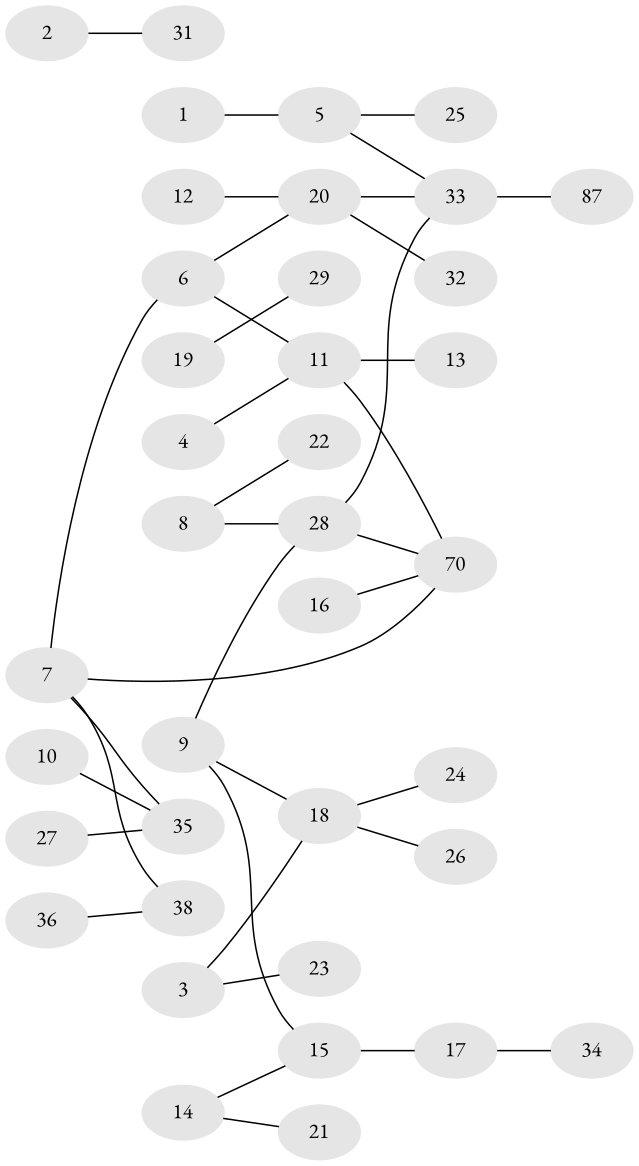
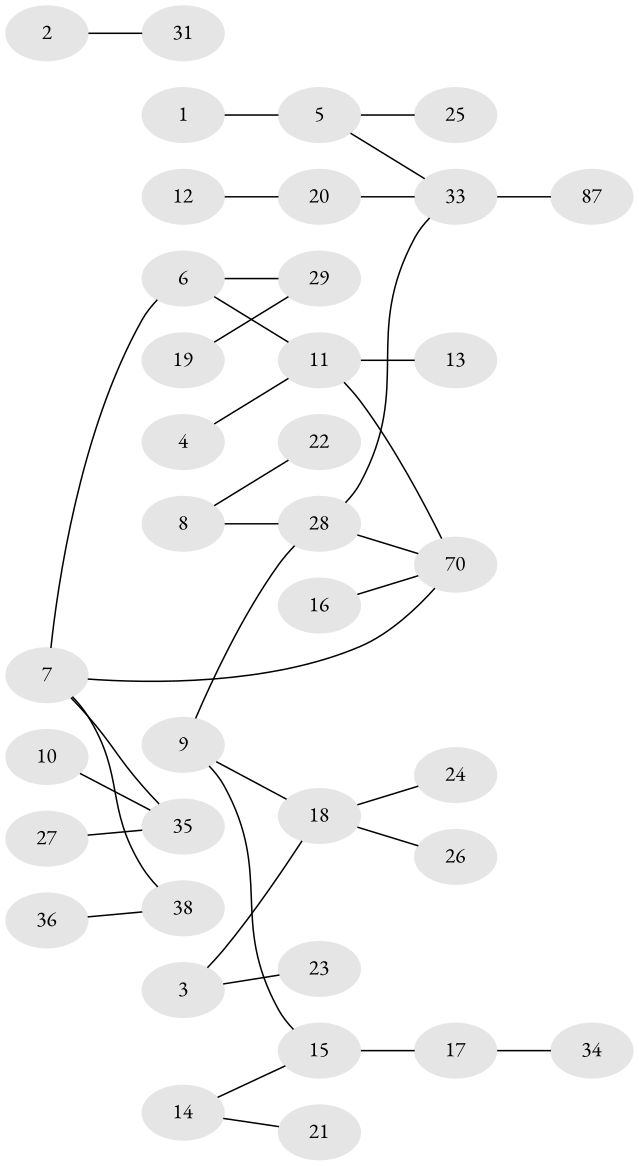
edge "20" -- "6": now "29" -- "6"
node "32": removed
